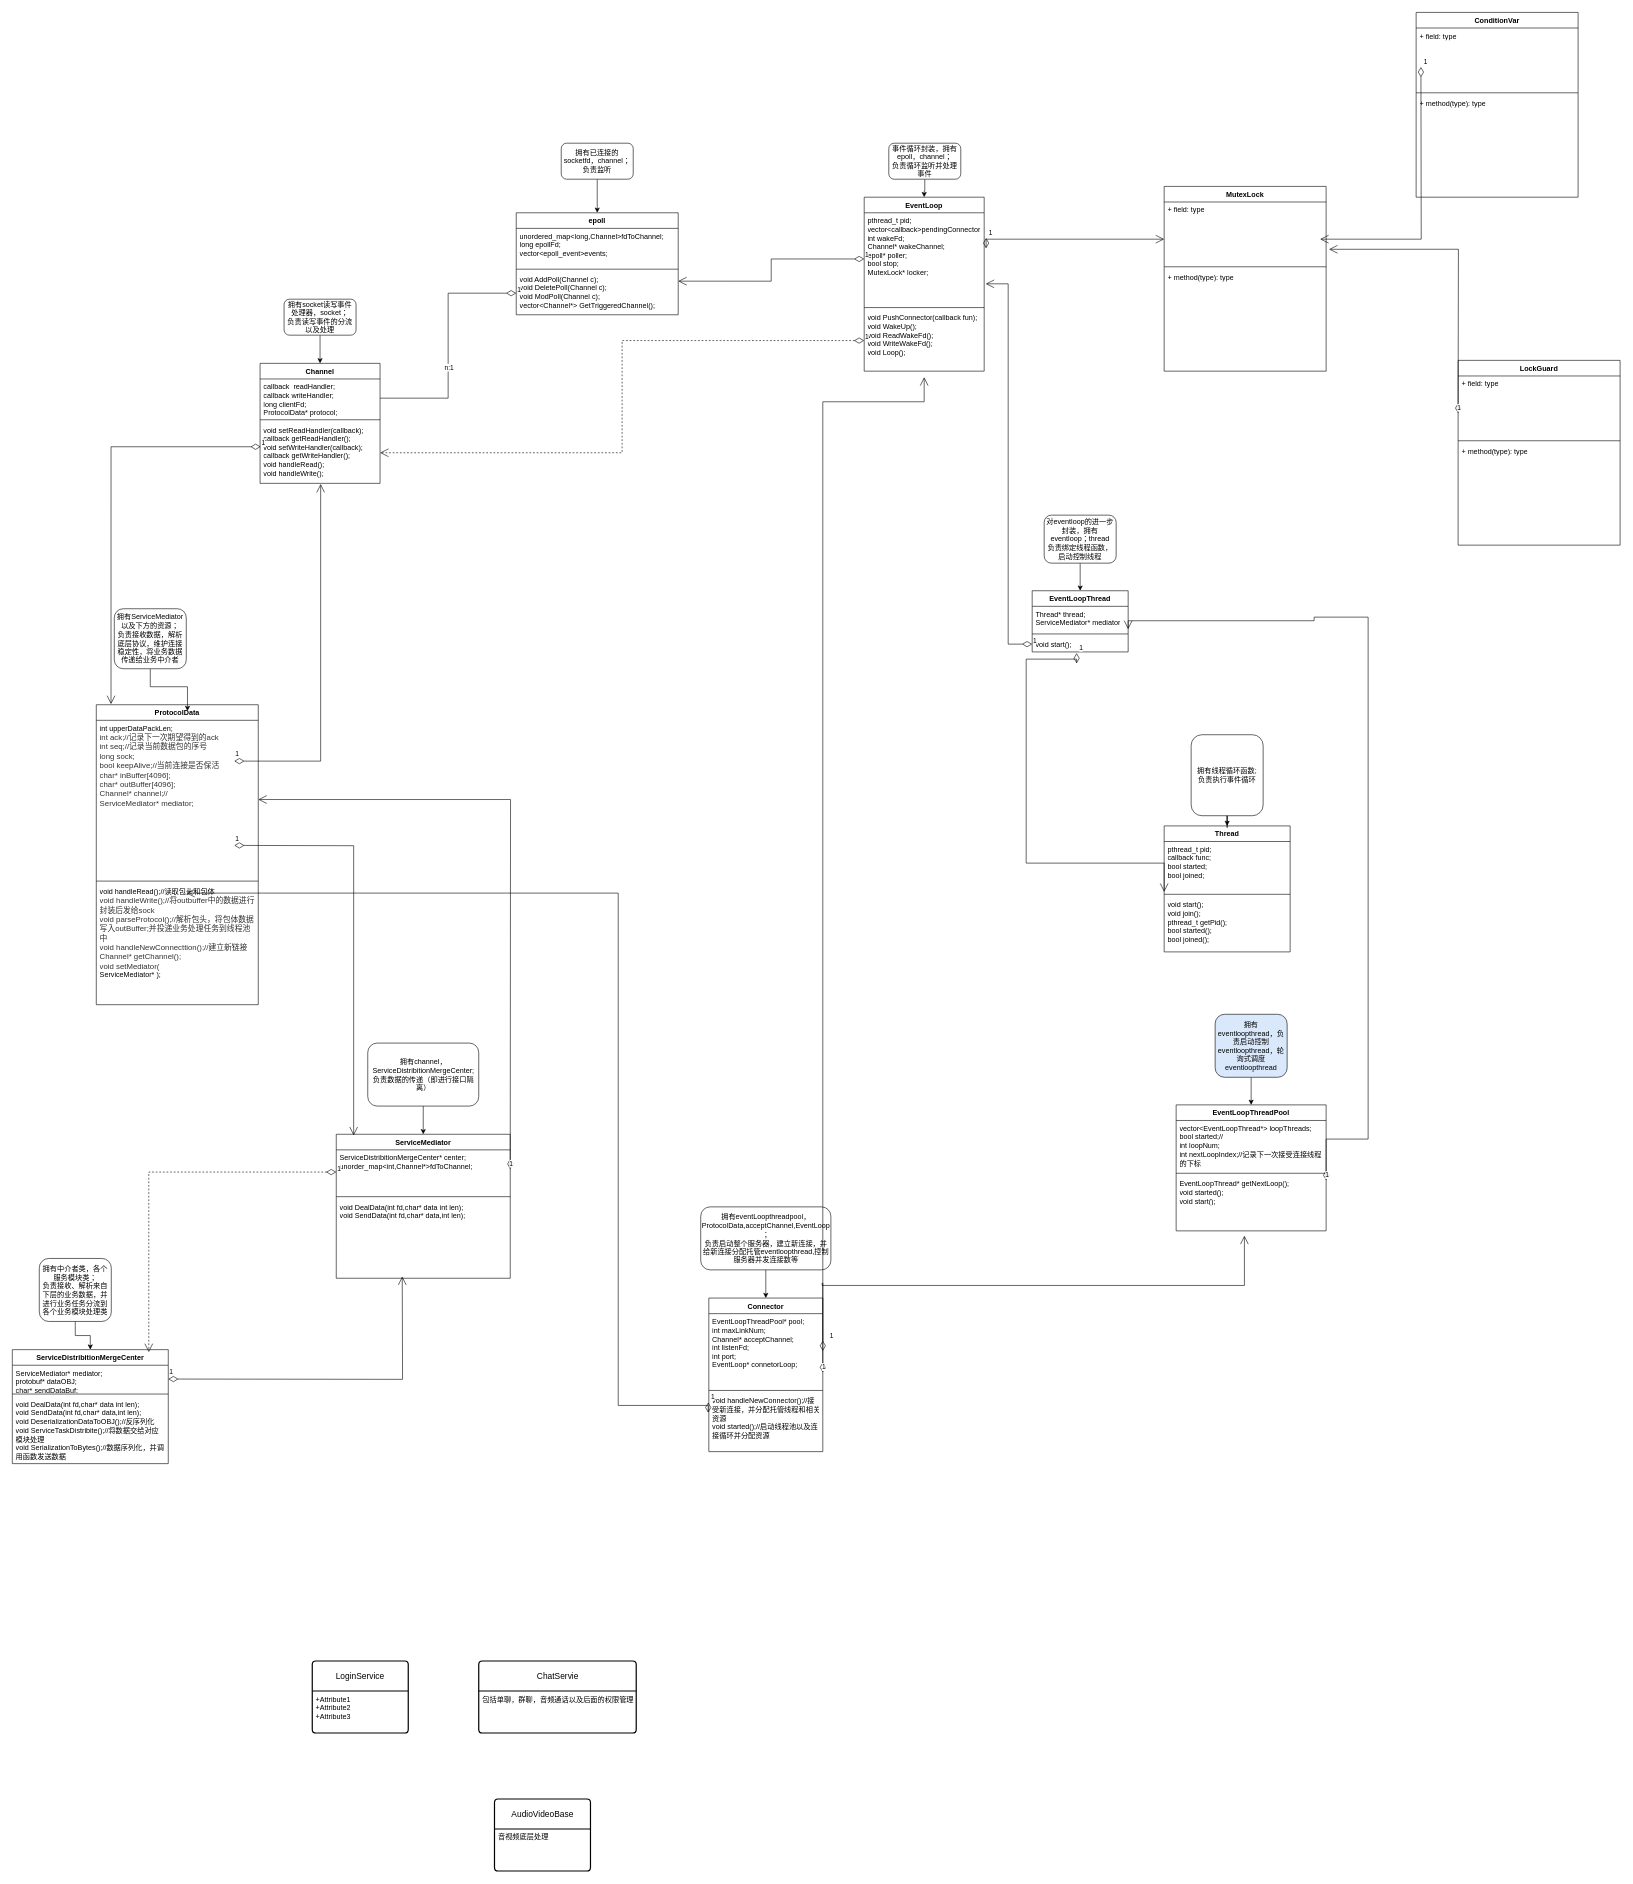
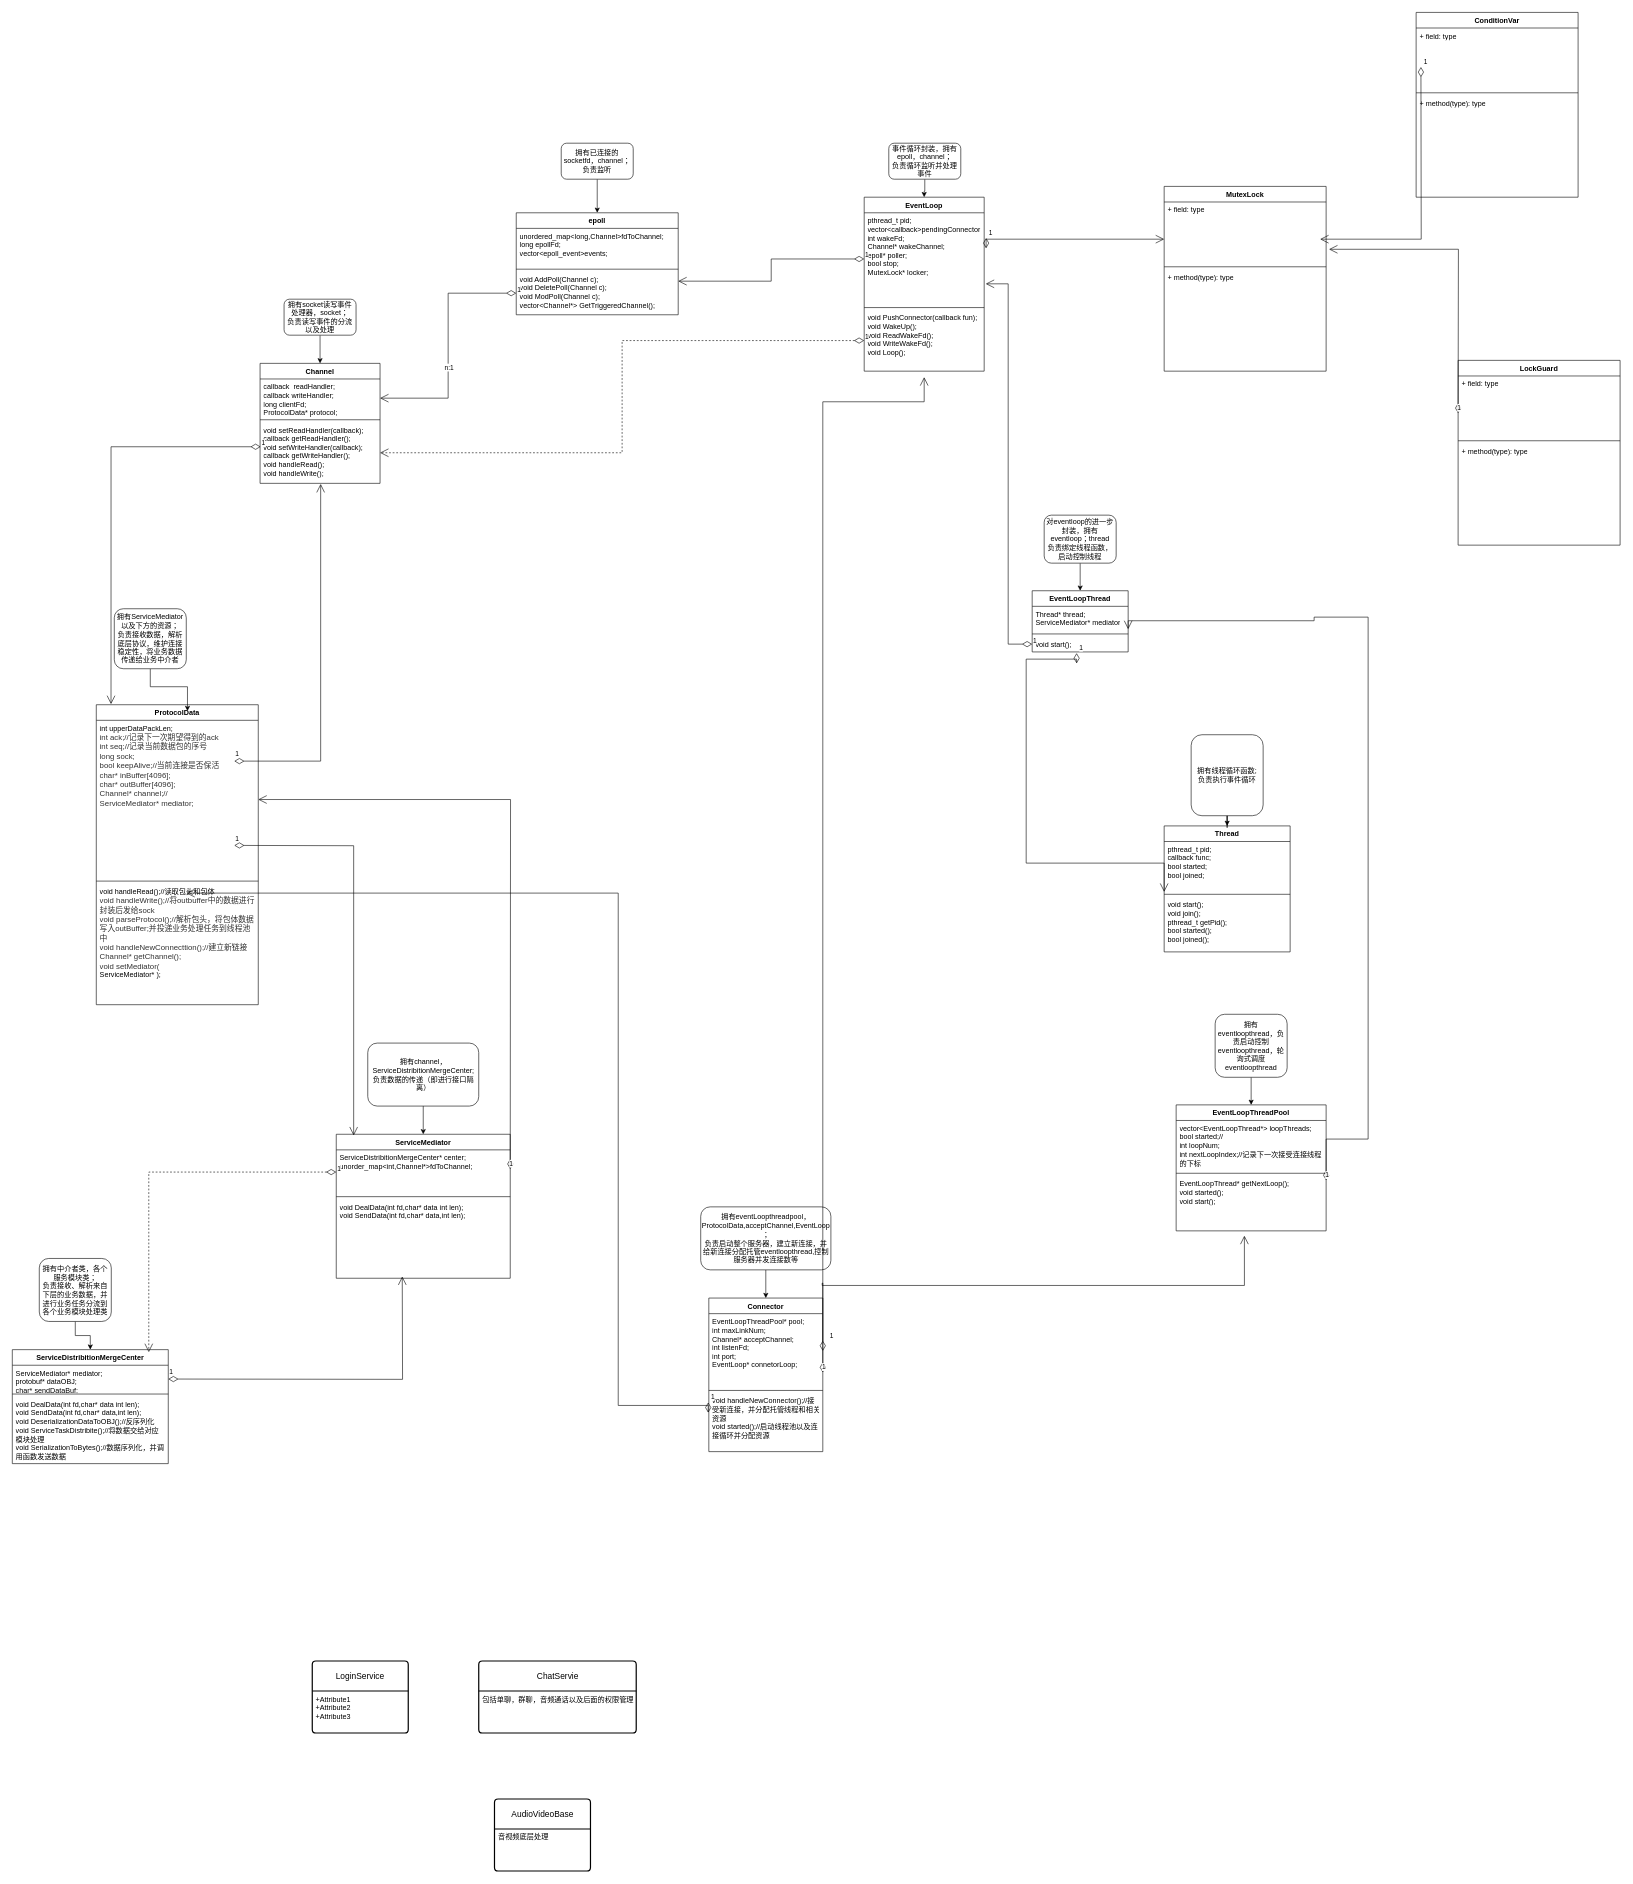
edge "callback readHandler; callback writeHandler; long clientFd; ProtocolData* protocol;" -> "void AddPoll(Channel c); void DeletePoll(Channel c); void ModPoll(Channel c); vector<Channel*> GetTriggeredChannel();": arrowhead none -> open
node "拥有eventloopthread，负责启动控制eventloopthread，轮询式调度eventloopthread": fillcolor #dae8fc -> #ffffff
